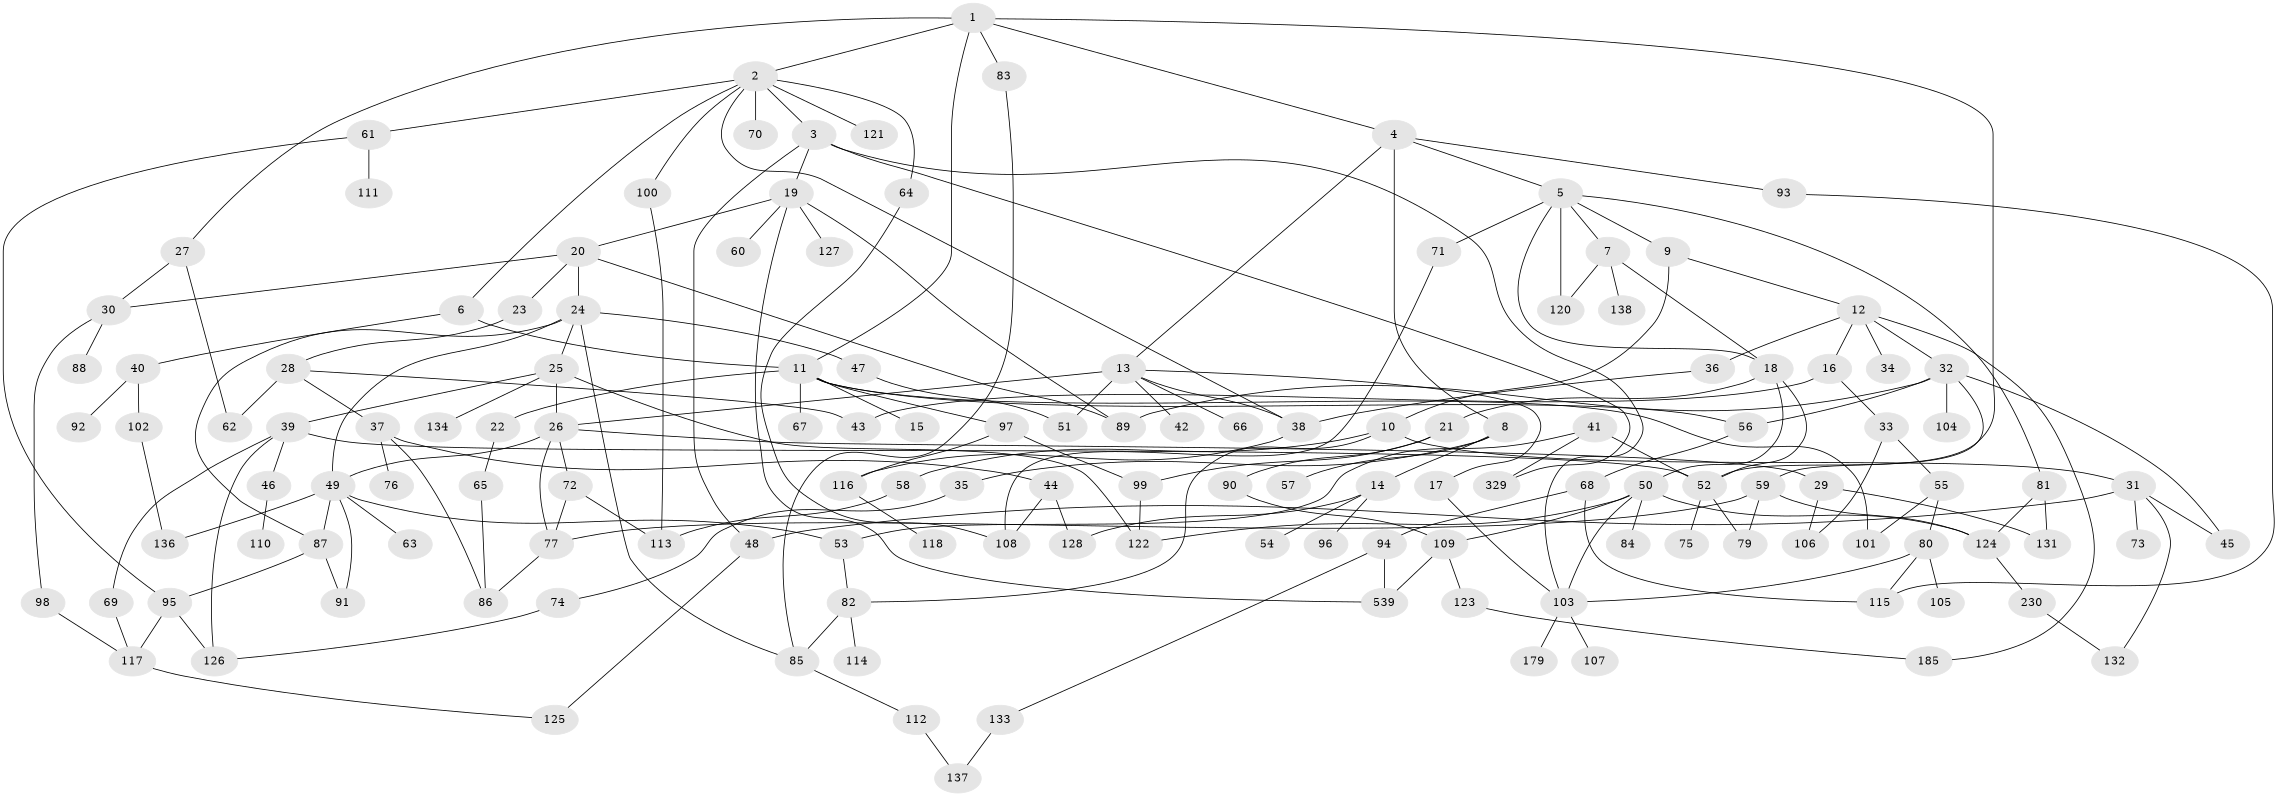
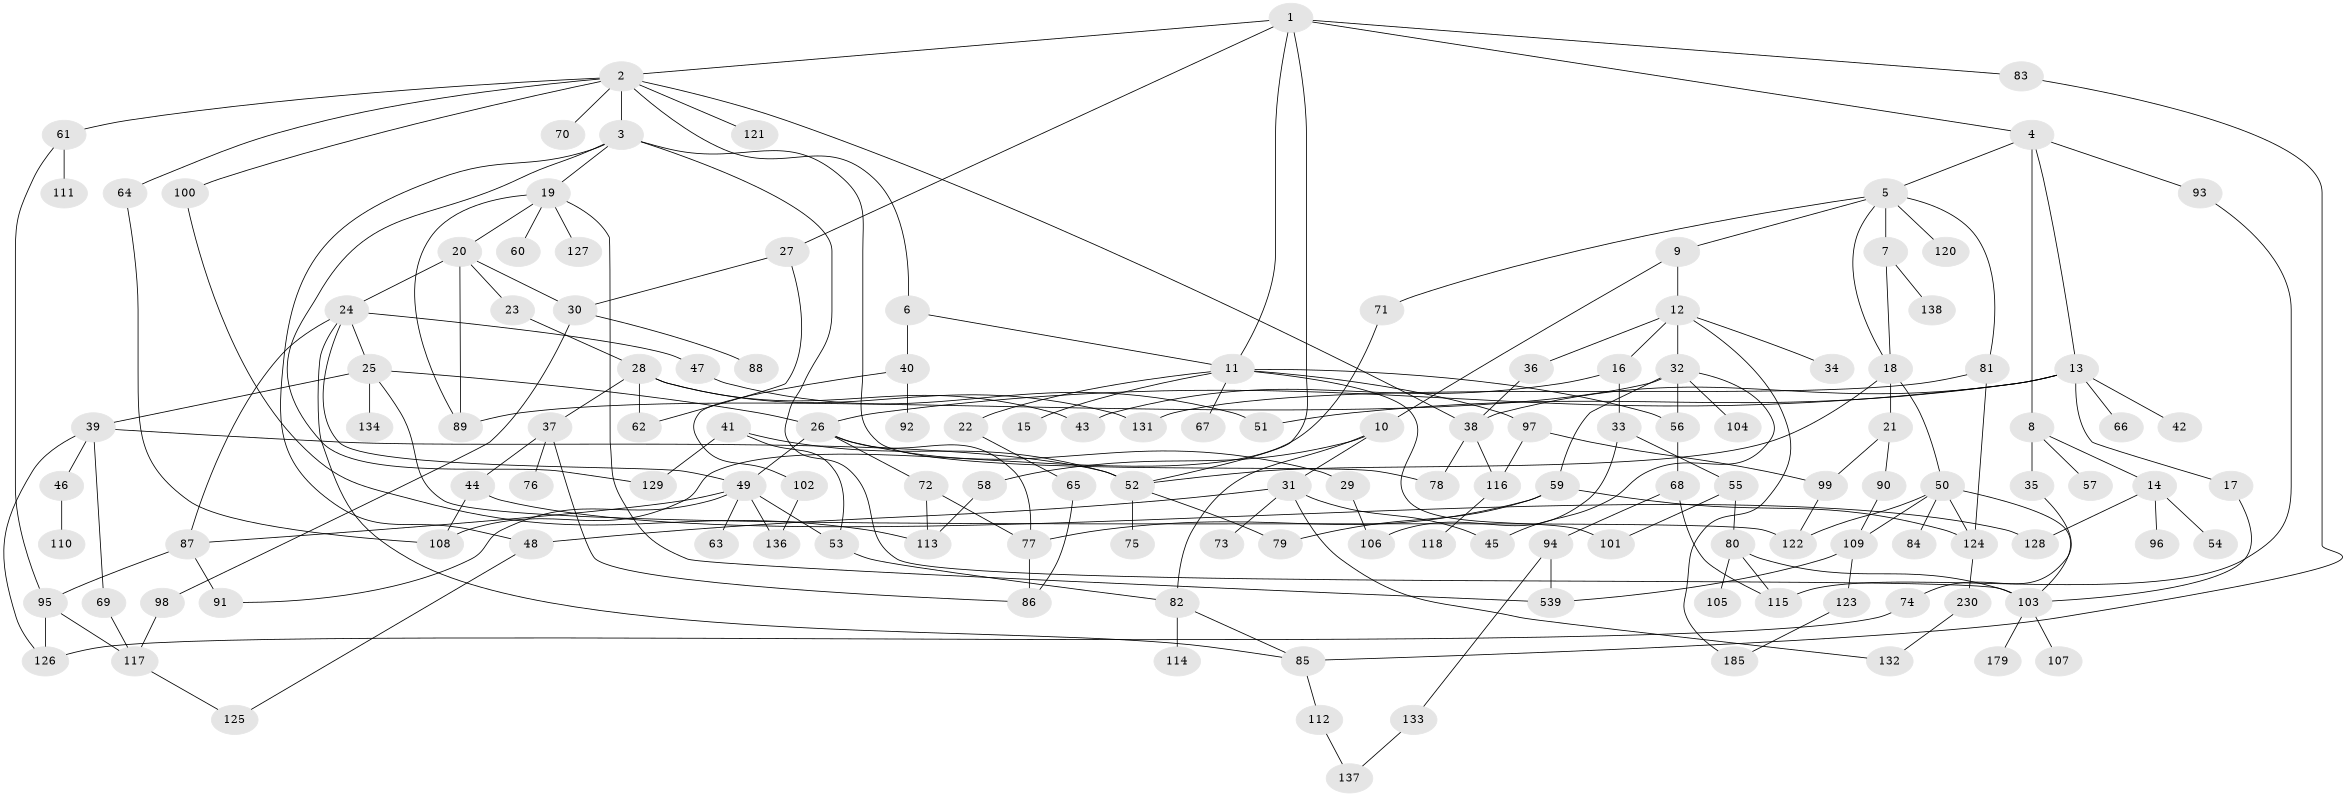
edge "7" -- "120": removed
node "78": added
node "329": label "329" -> "129"
edge "29" -- "131": now "28" -- "131"
